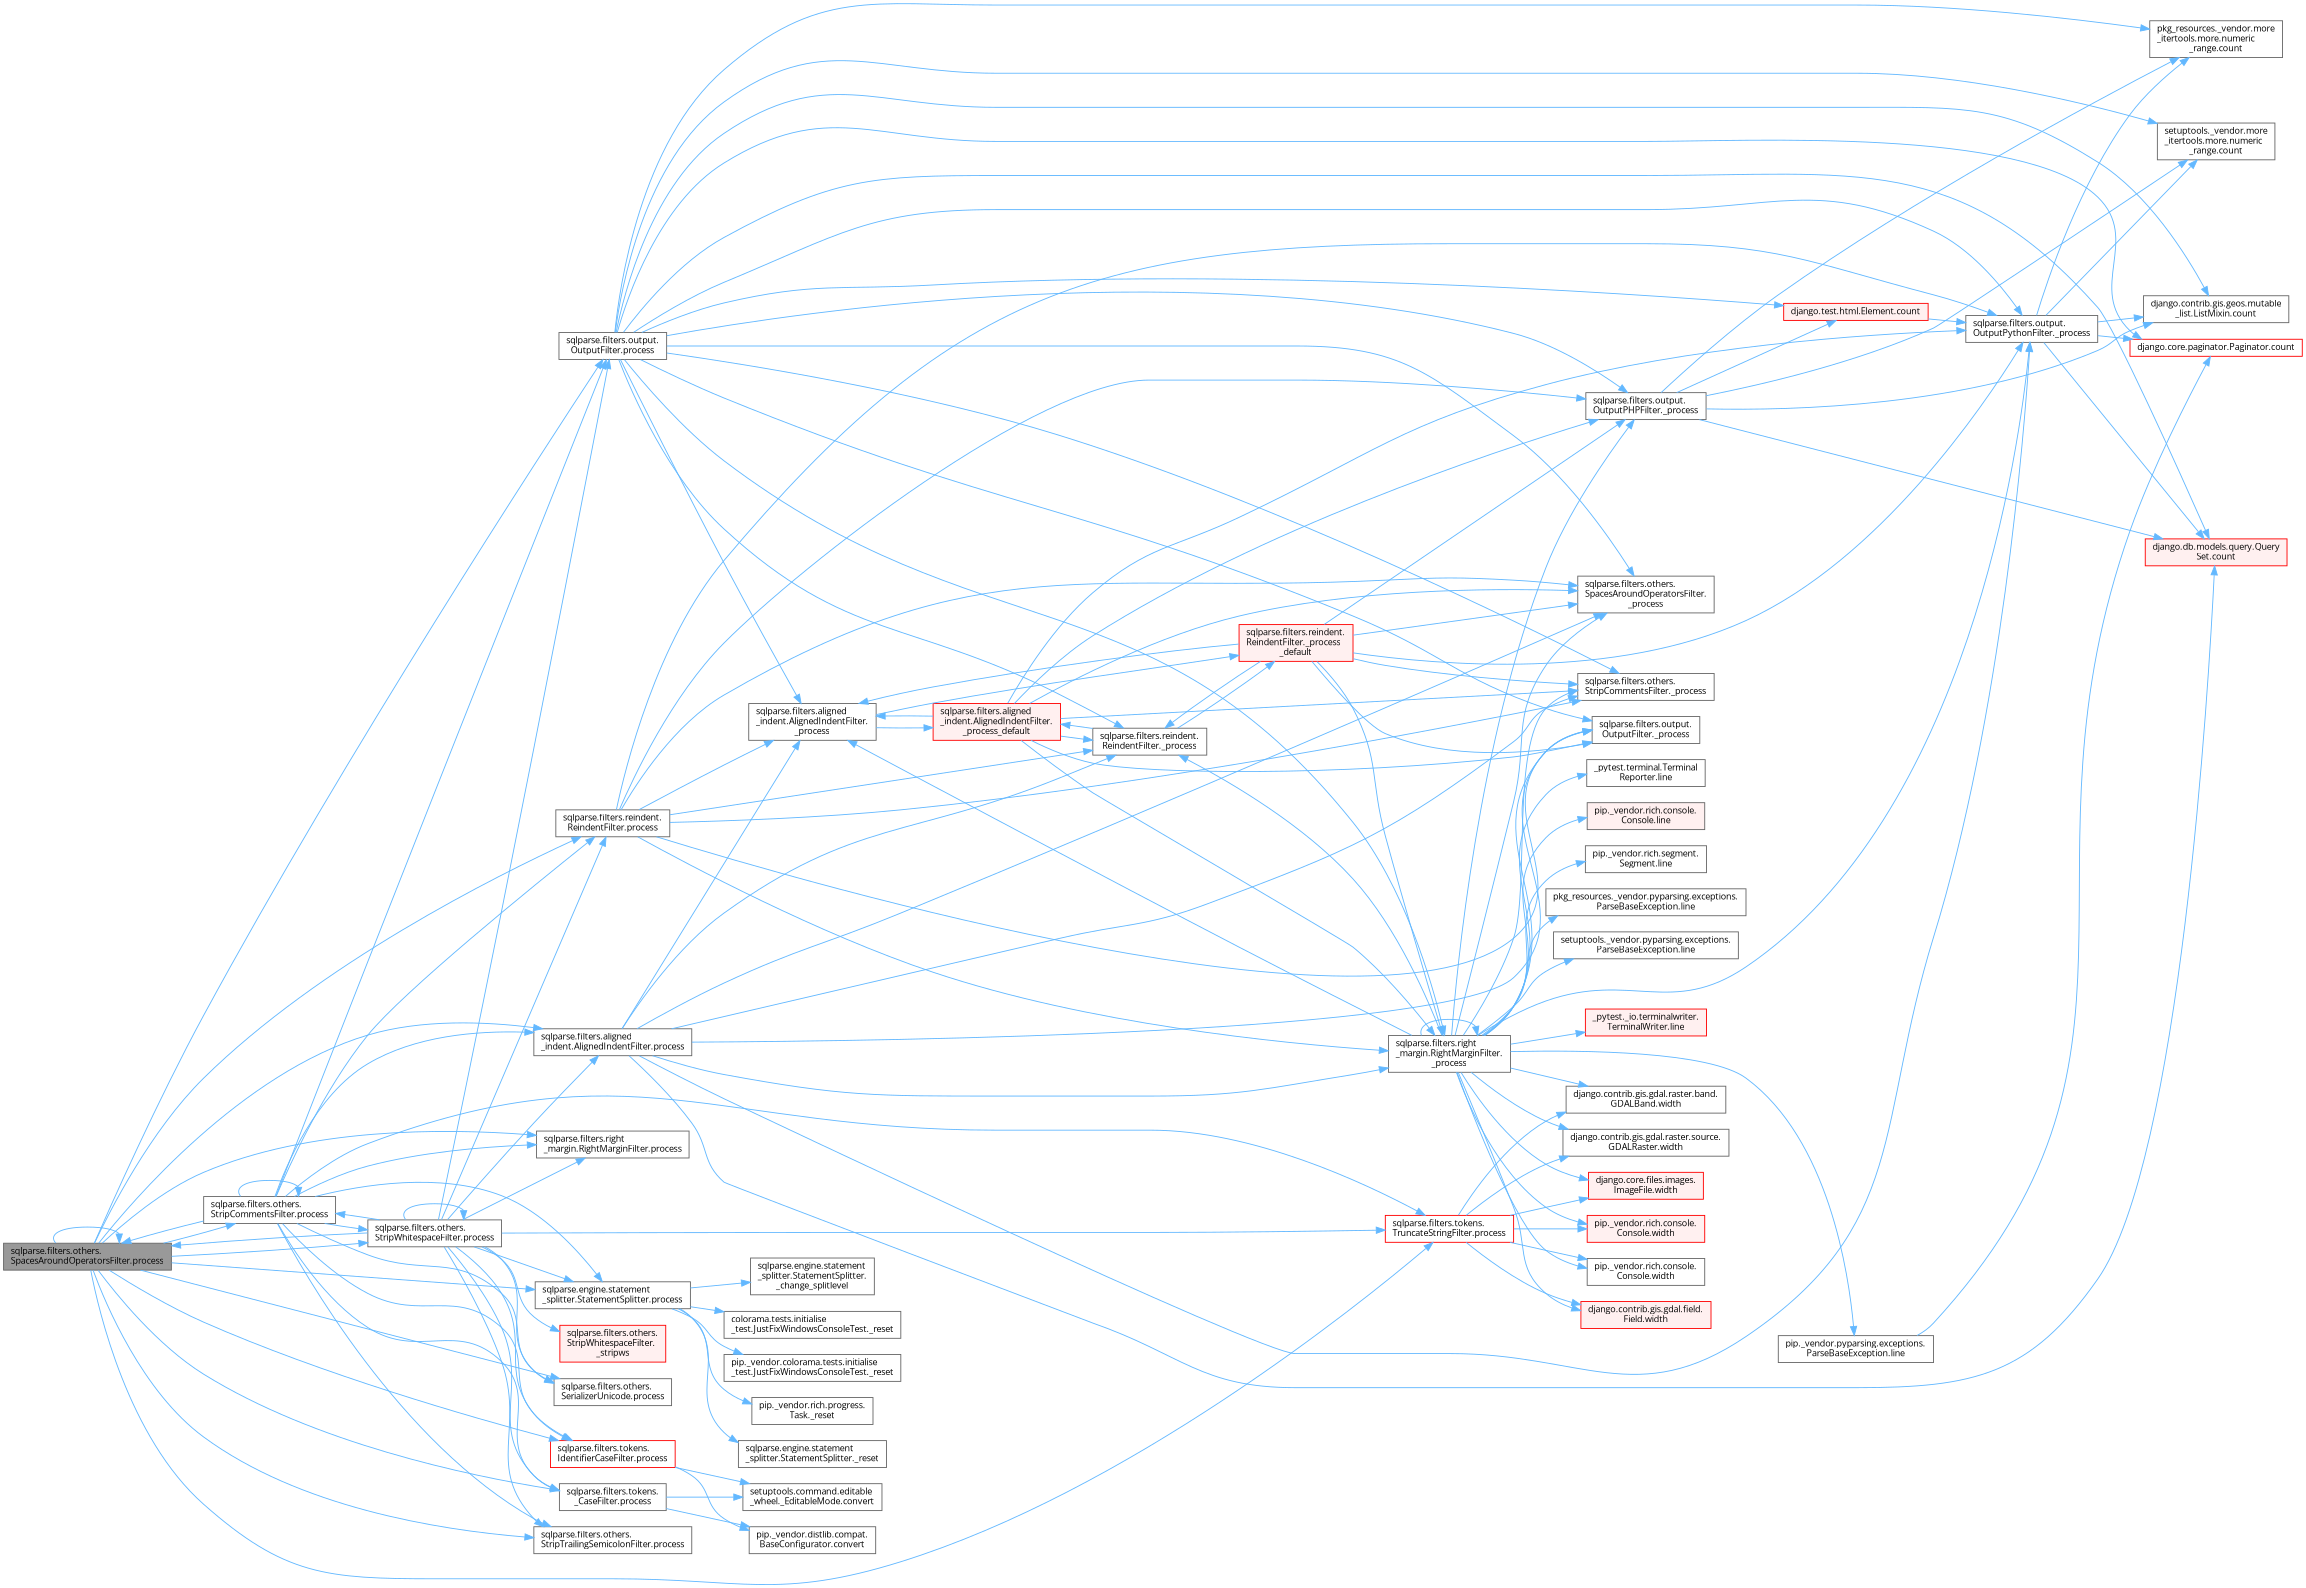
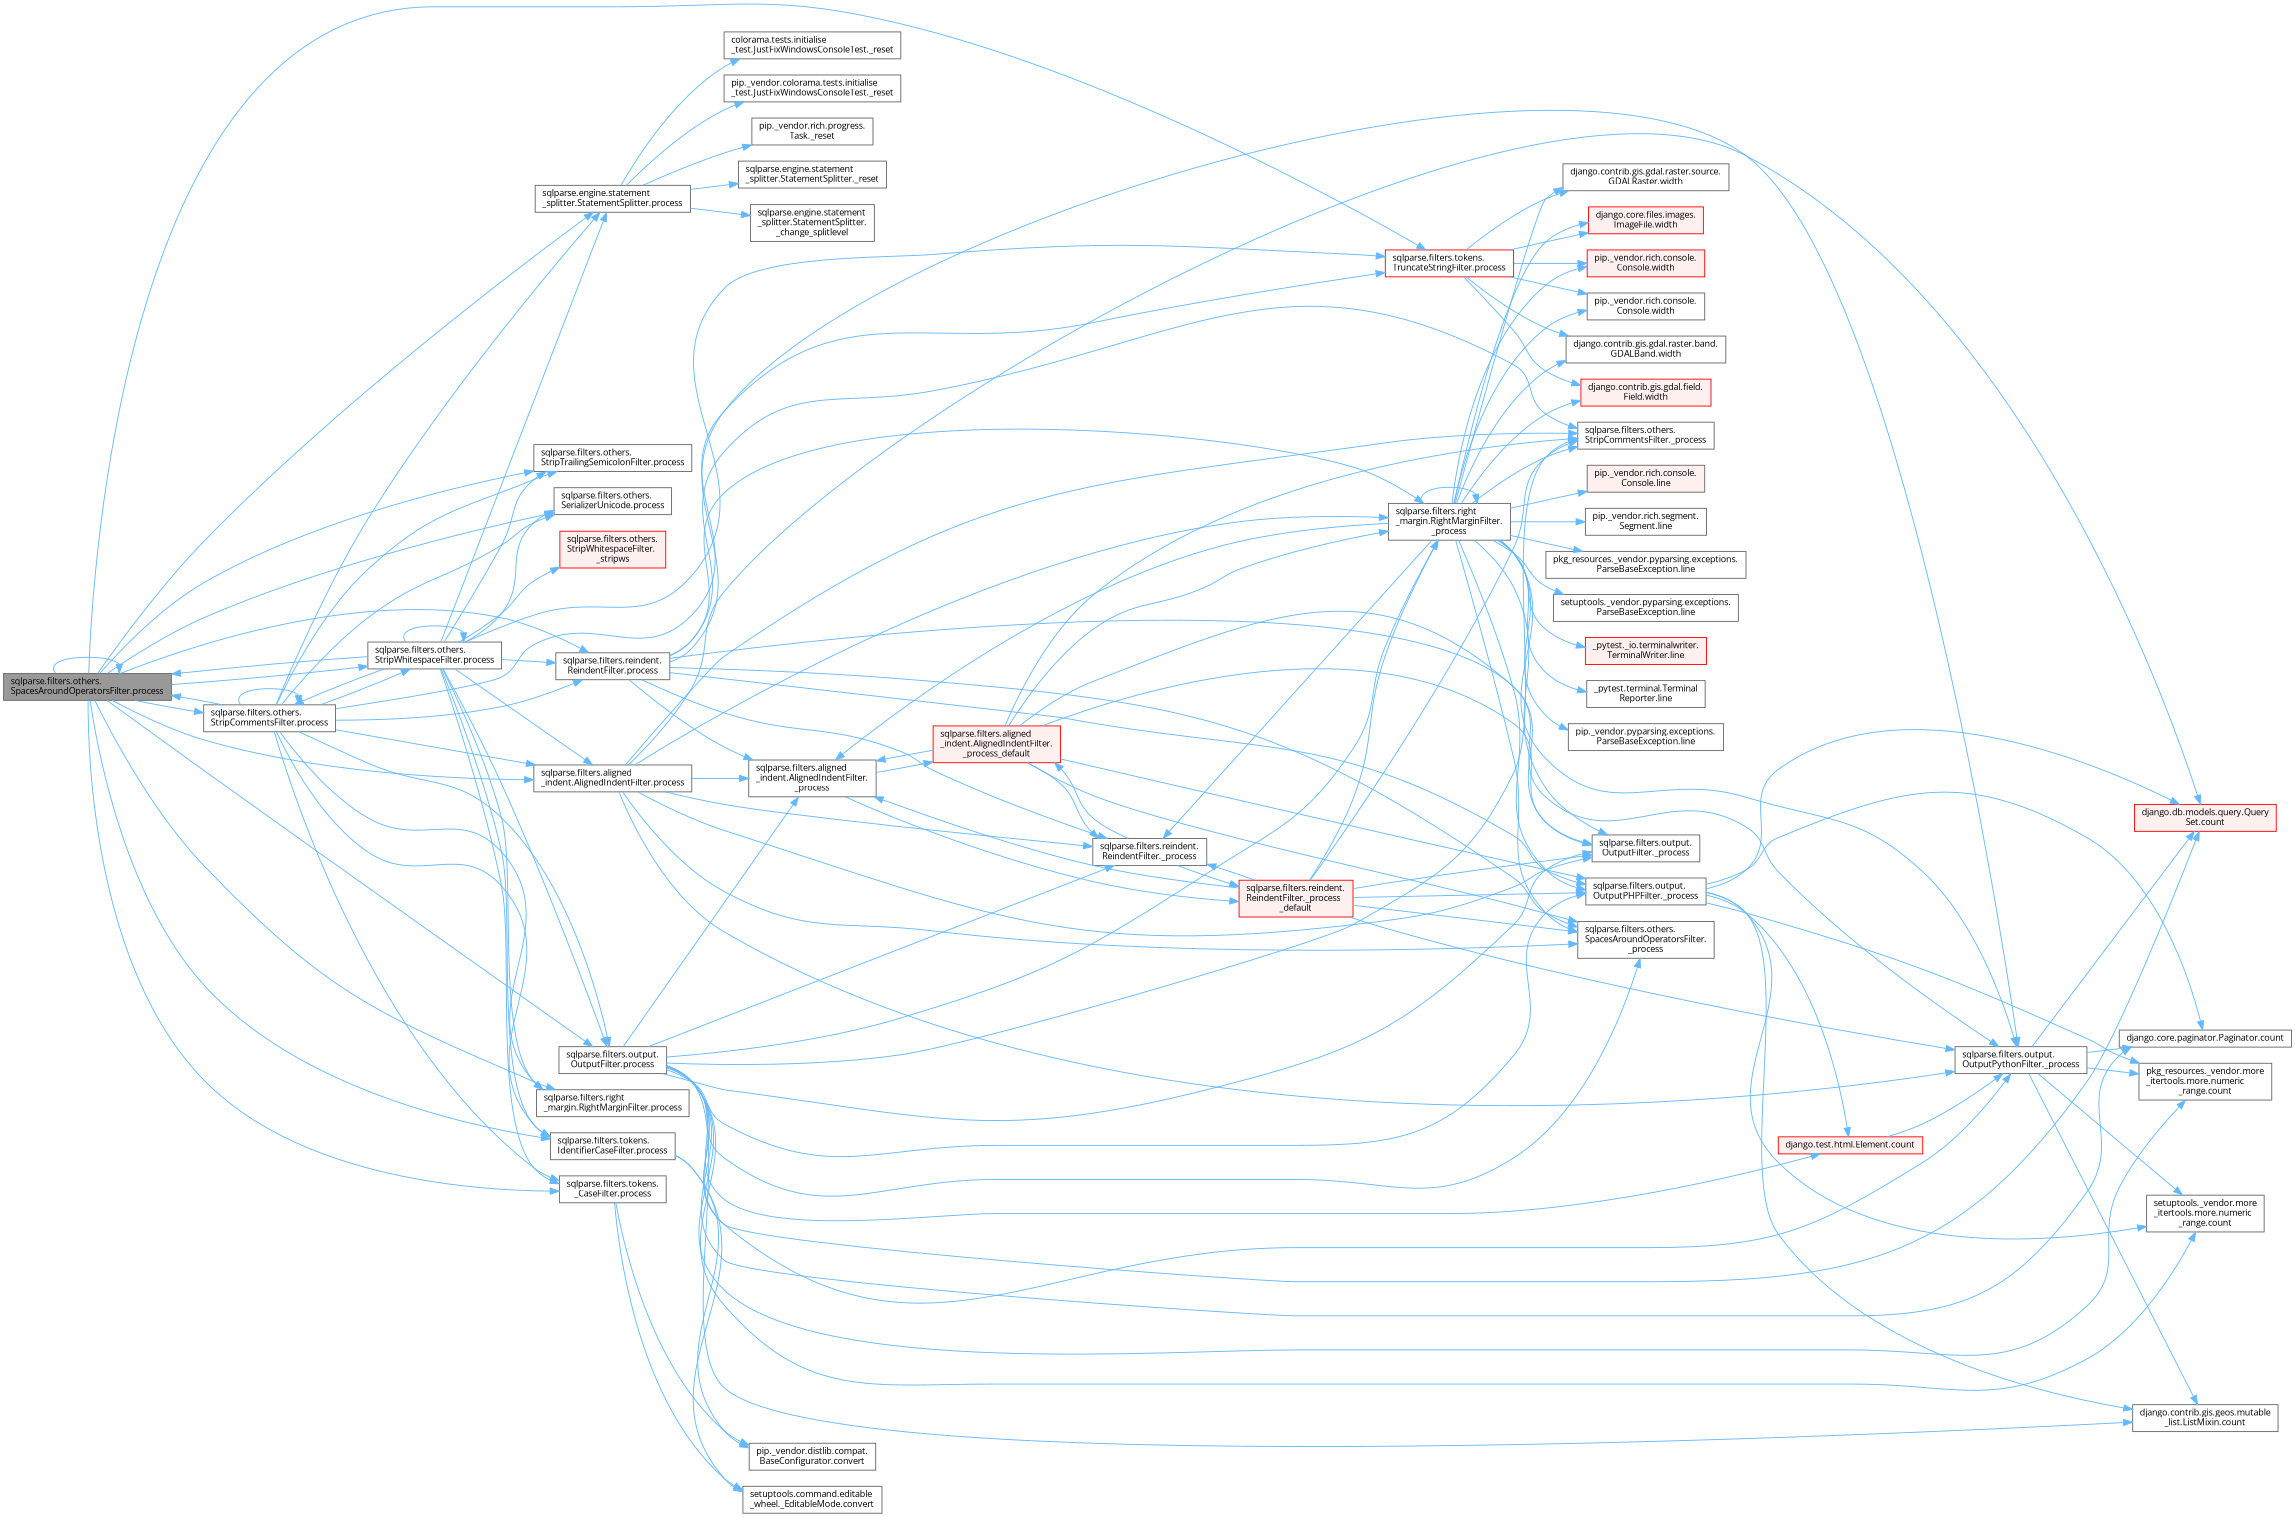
node "django.core.paginator.Paginator.count": color red -> grey40
edge "pip._vendor.pyparsing.exceptions. ParseBaseException.line" -> "django.core.paginator.Paginator.count": now "sqlparse.filters.output. OutputPHPFilter._process" -> "django.core.paginator.Paginator.count"
node "sqlparse.filters.tokens. IdentifierCaseFilter.process": color red -> grey40
